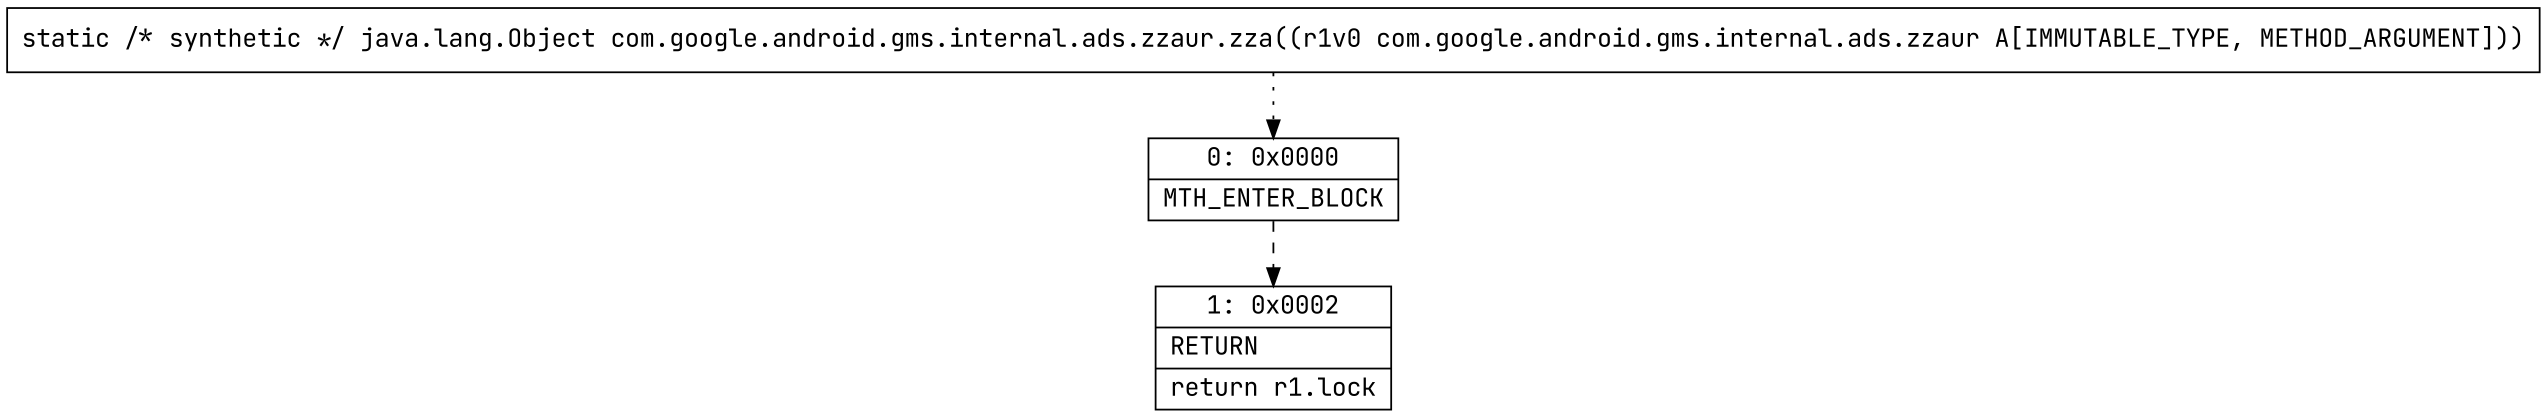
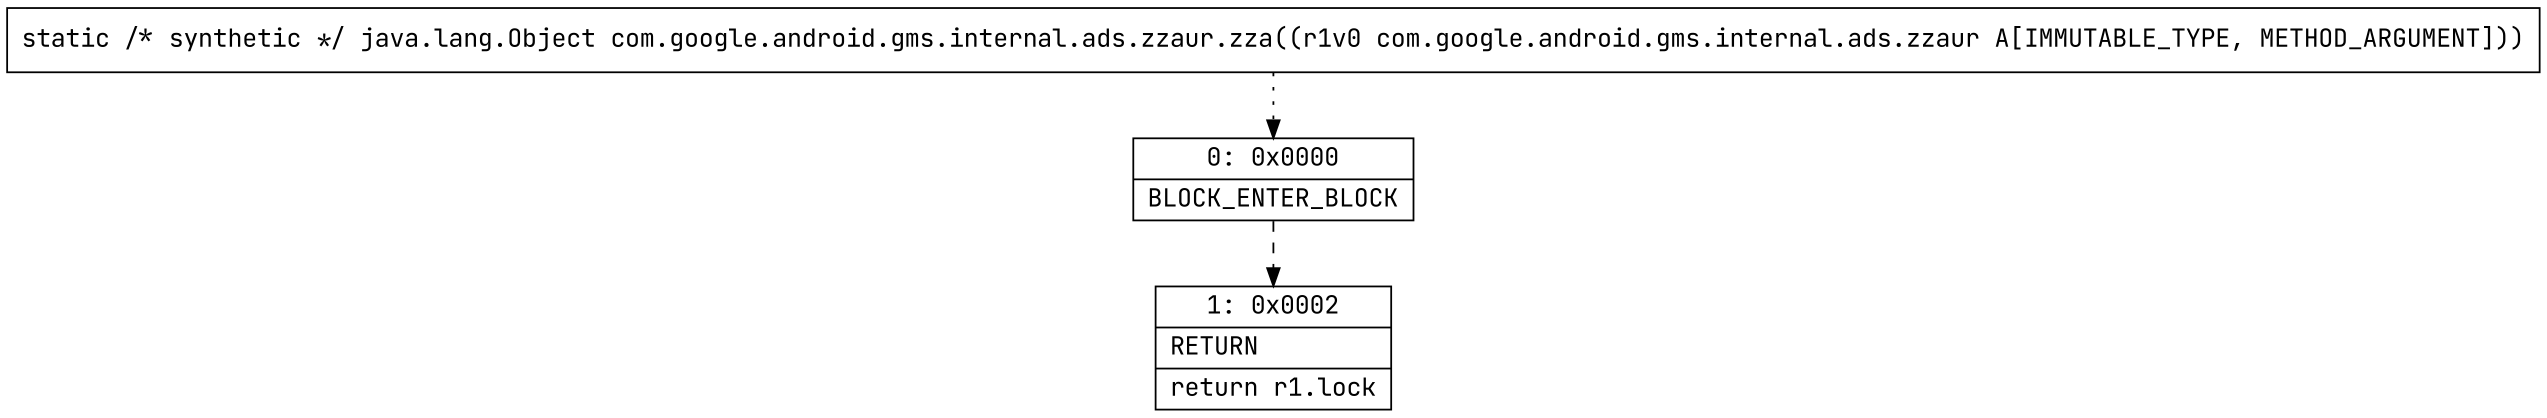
node "0: 0x0000": text "MTH_ENTER_BLOCK" -> "BLOCK_ENTER_BLOCK"
